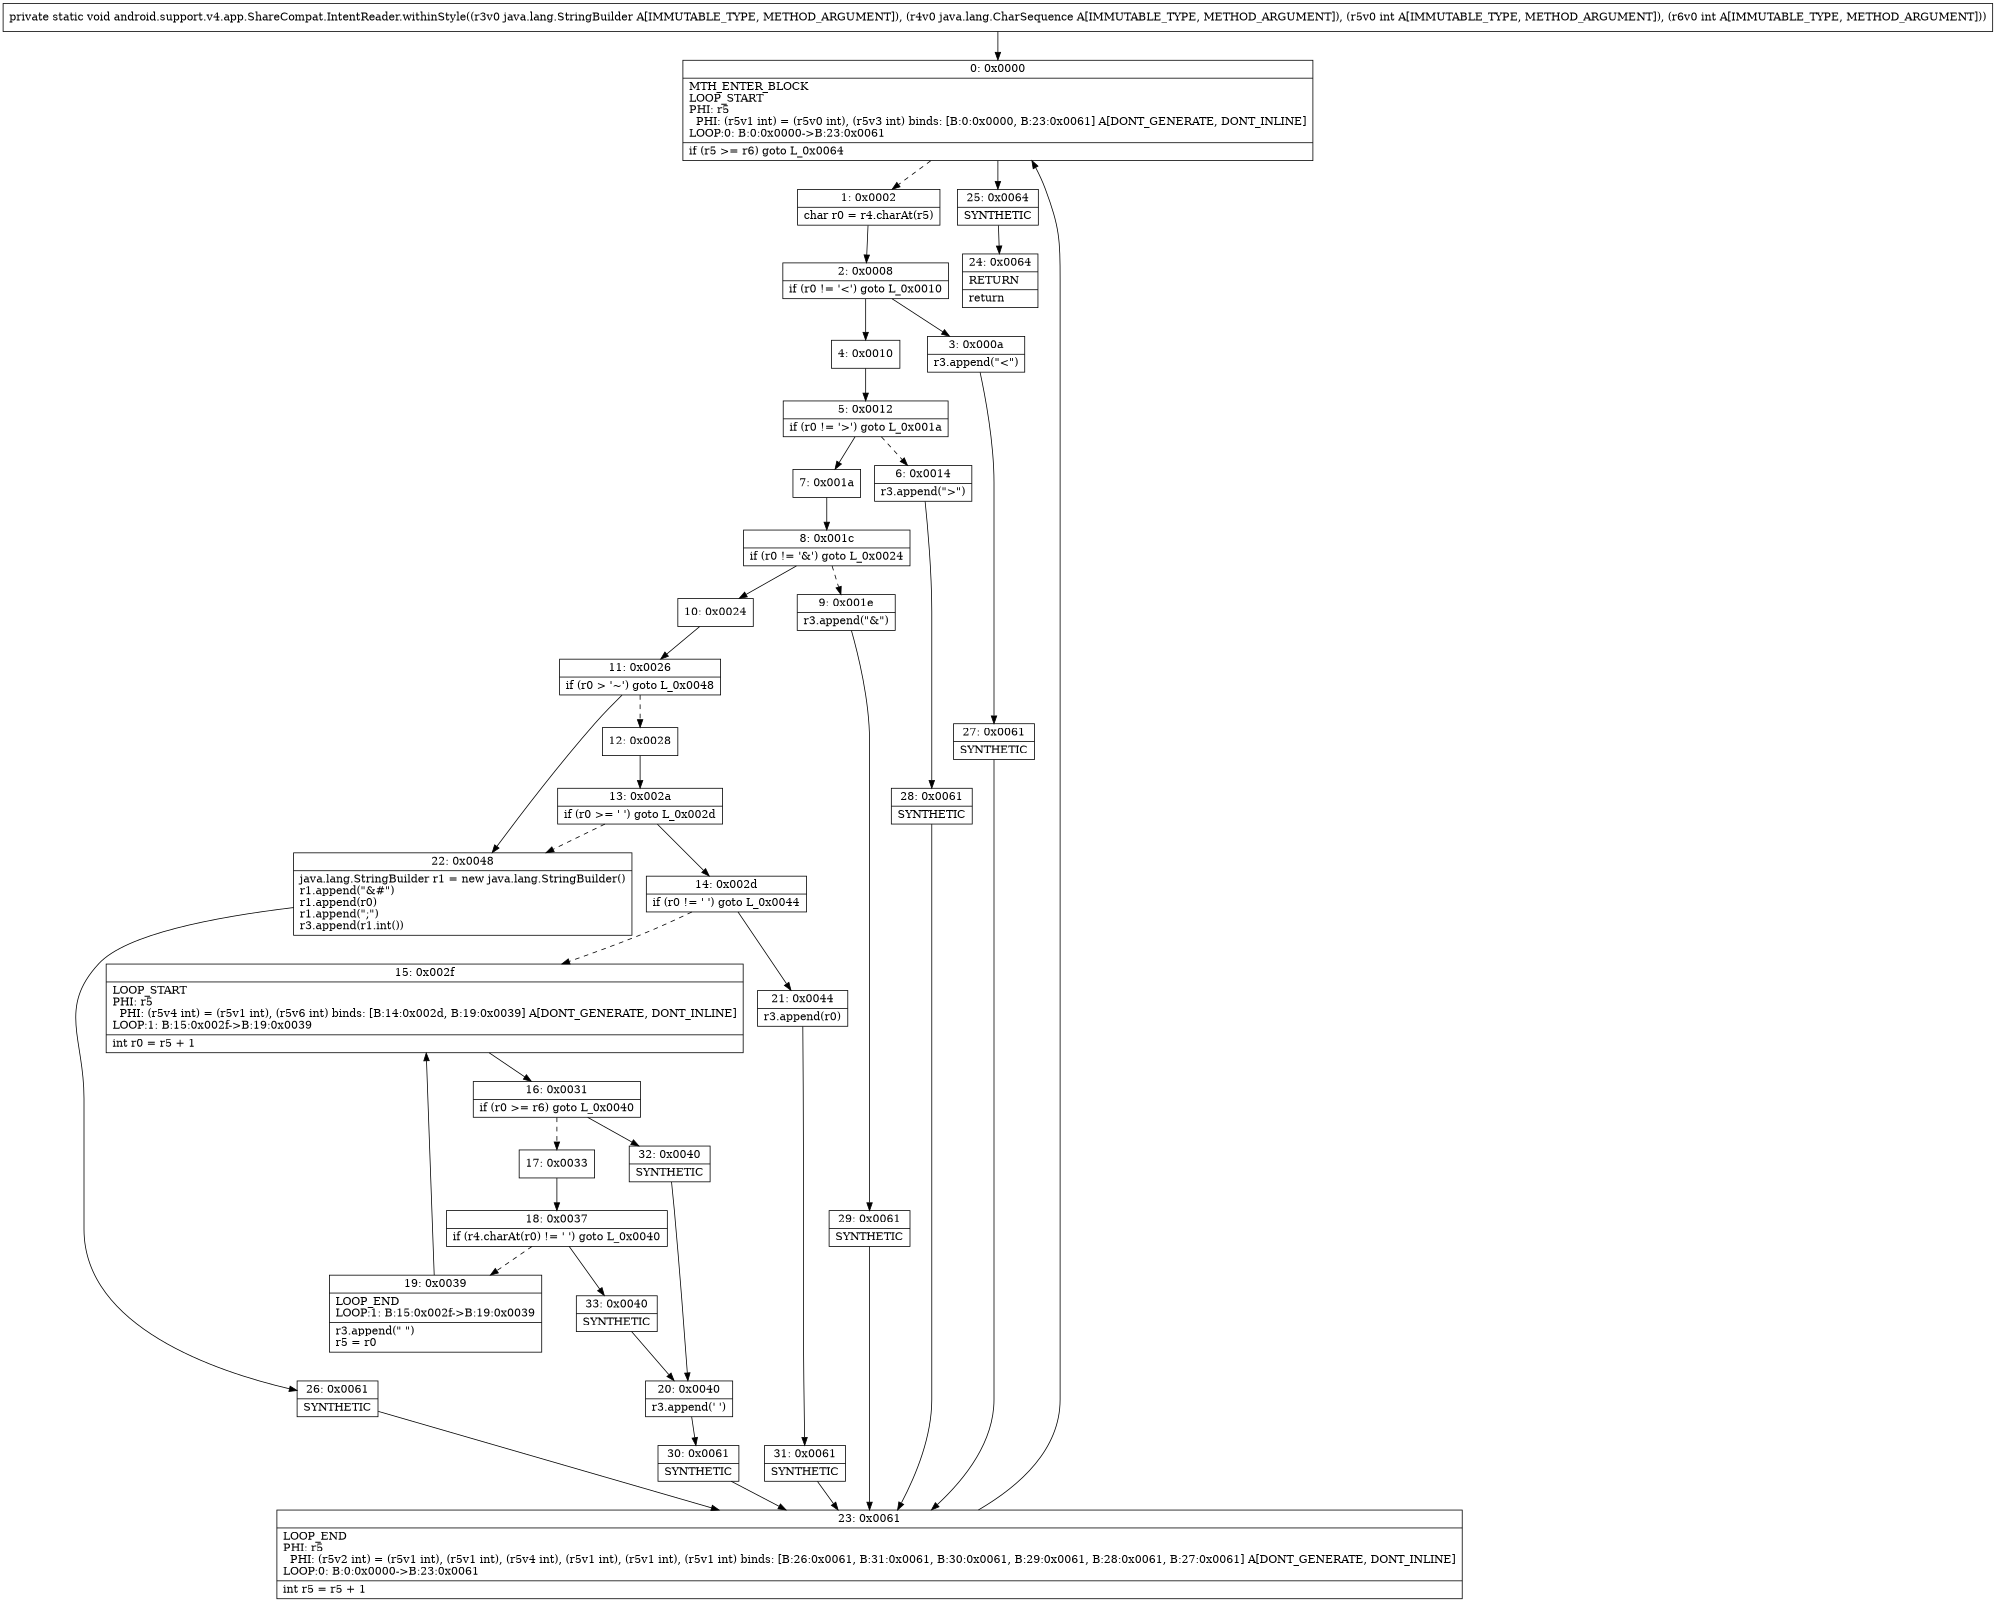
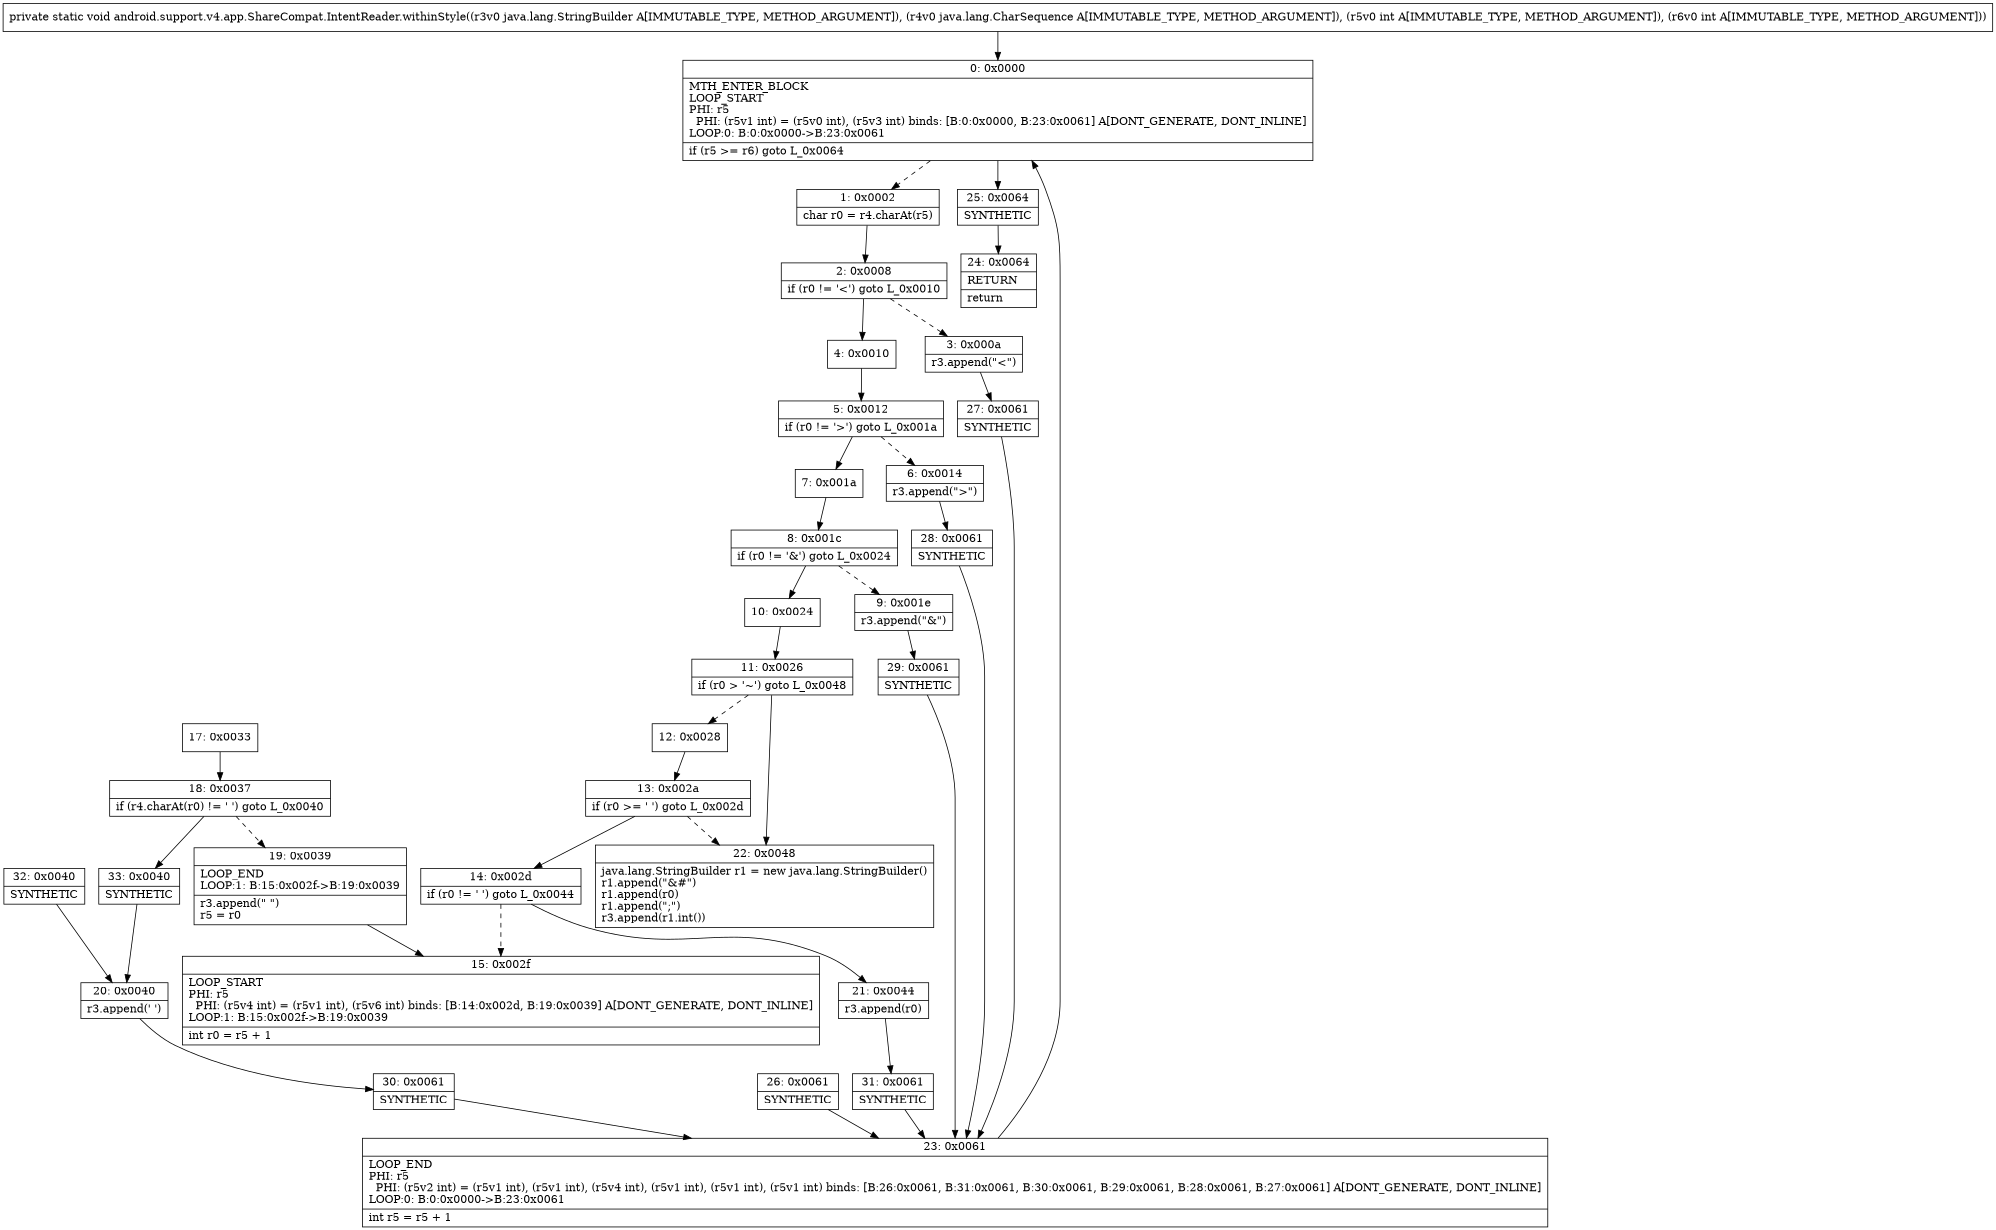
edge "2: 0x0008" -> "3: 0x000a": style solid -> dashed
node "16: 0x0031": removed
edge "22: 0x0048" -> "26: 0x0061": removed
